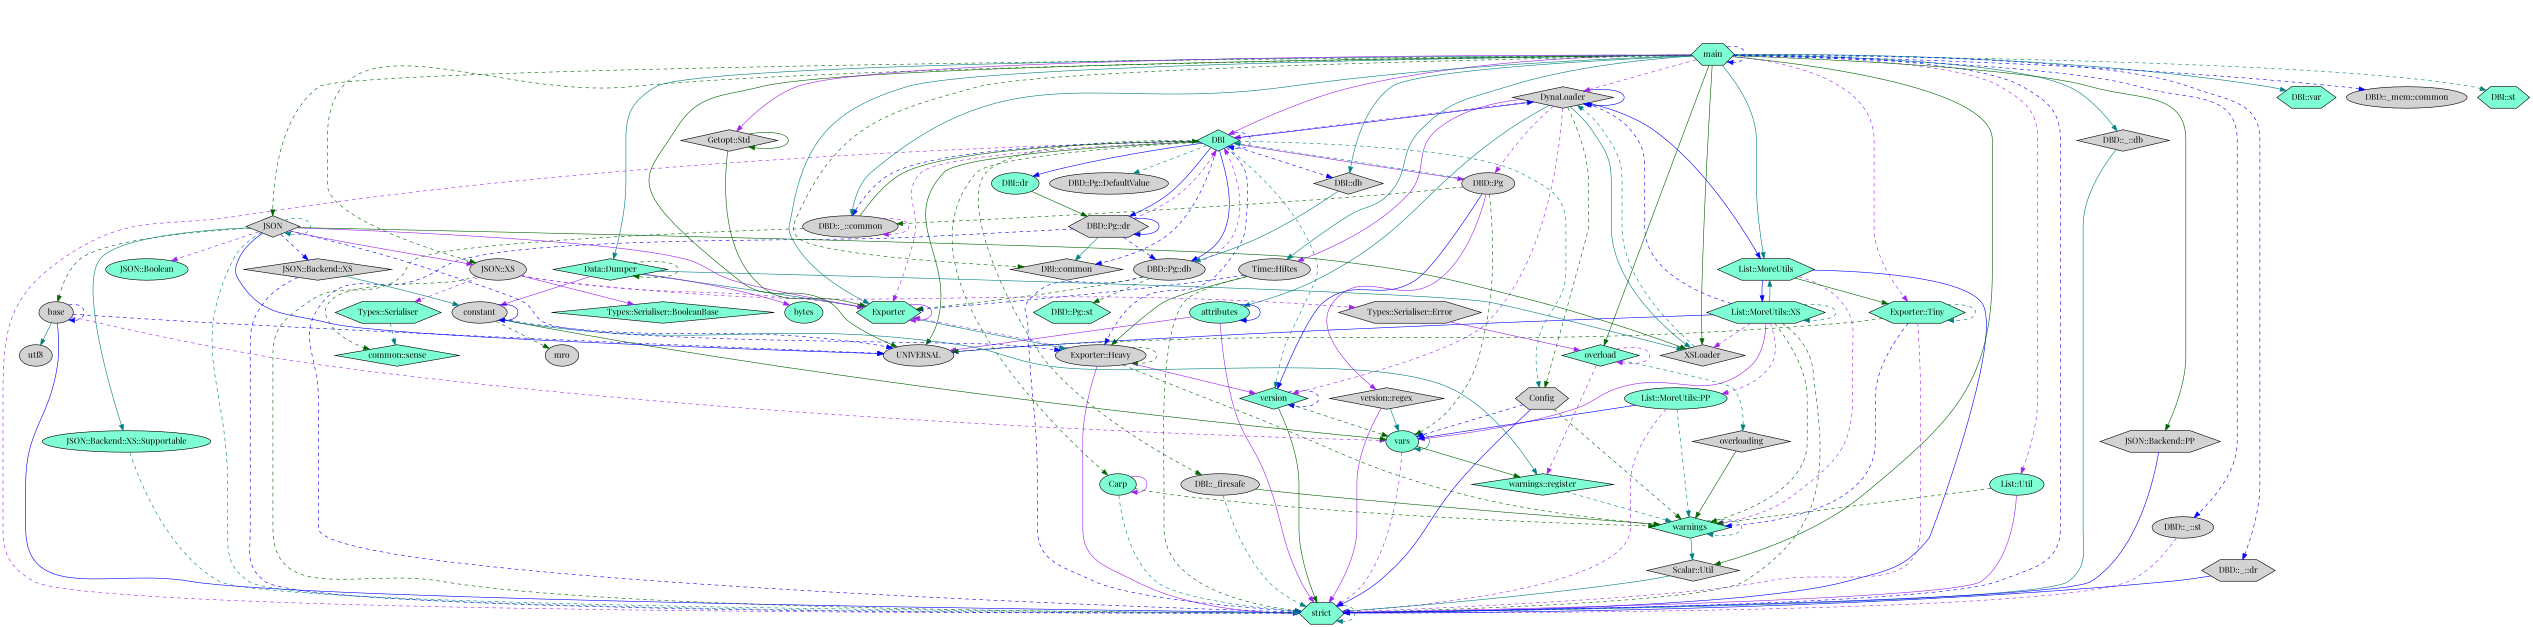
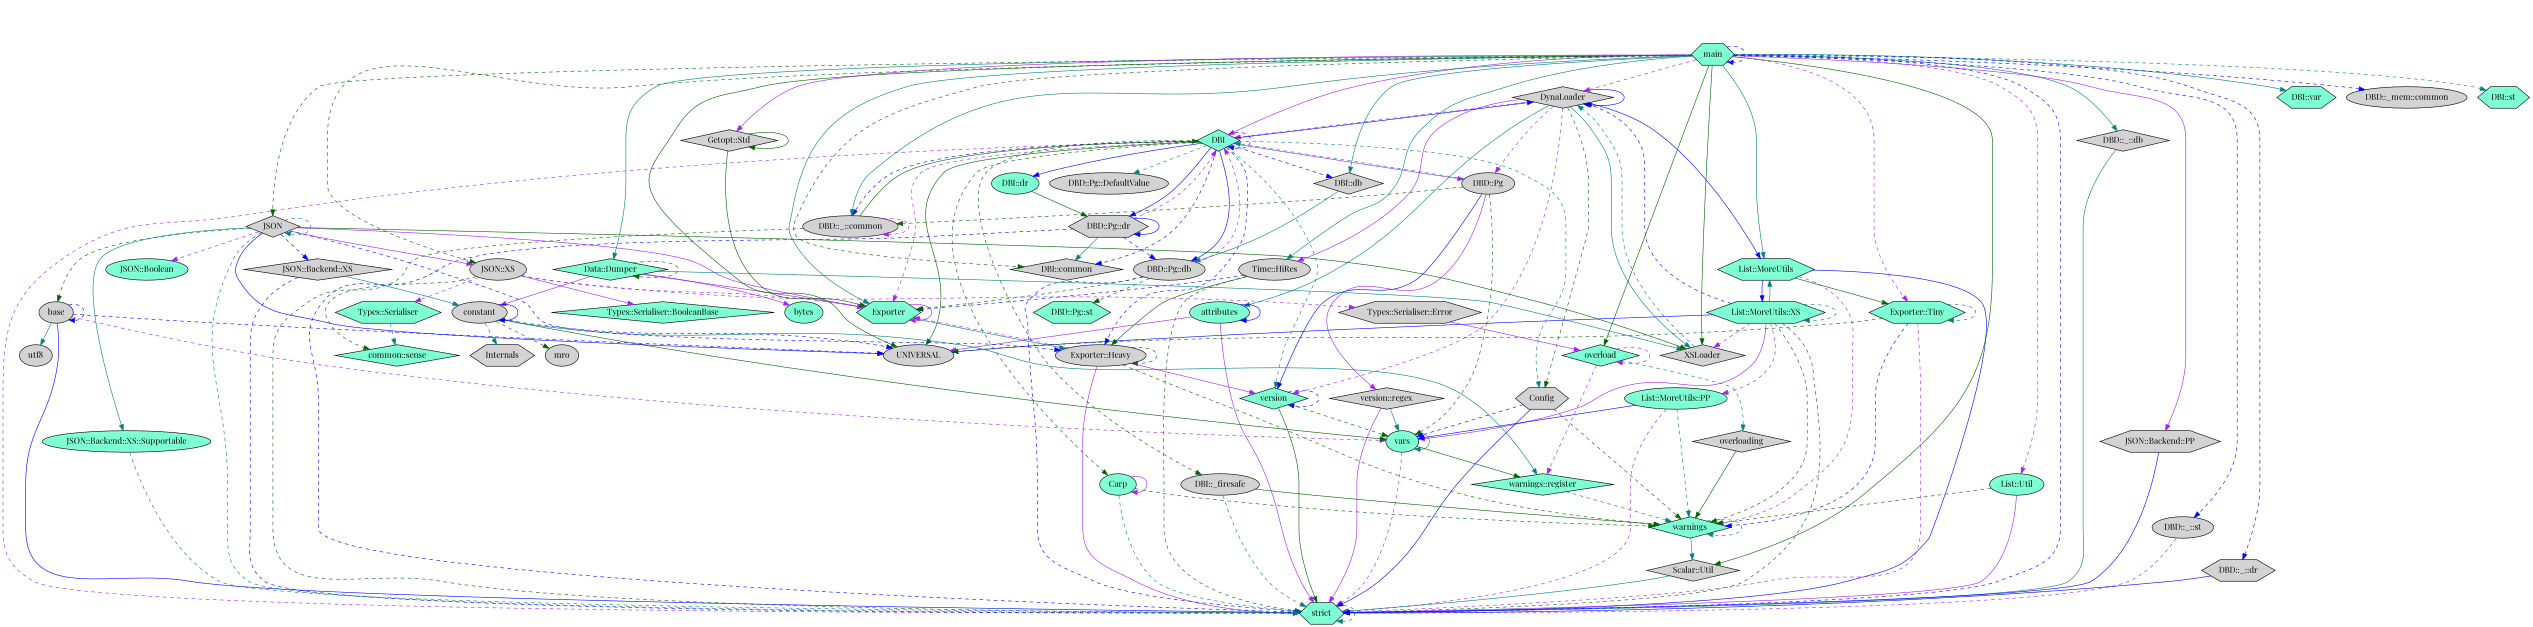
edge "main" -> "JSON::Backend::PP": color darkgreen -> purple
edge "Data::Dumper" -> "Exporter": color teal -> purple
node "Internals": added
